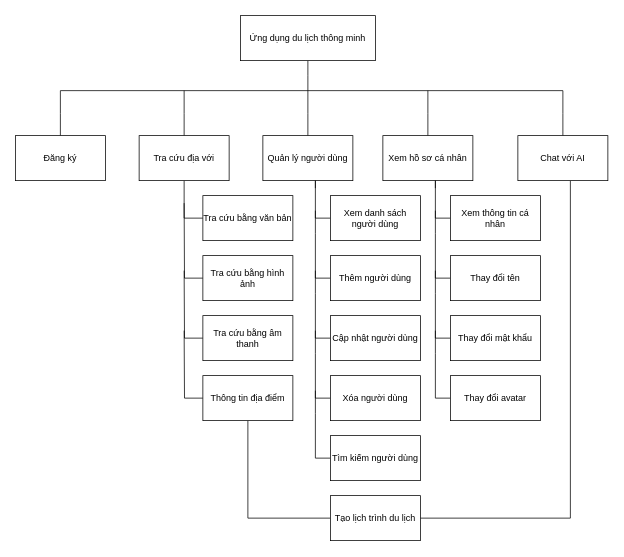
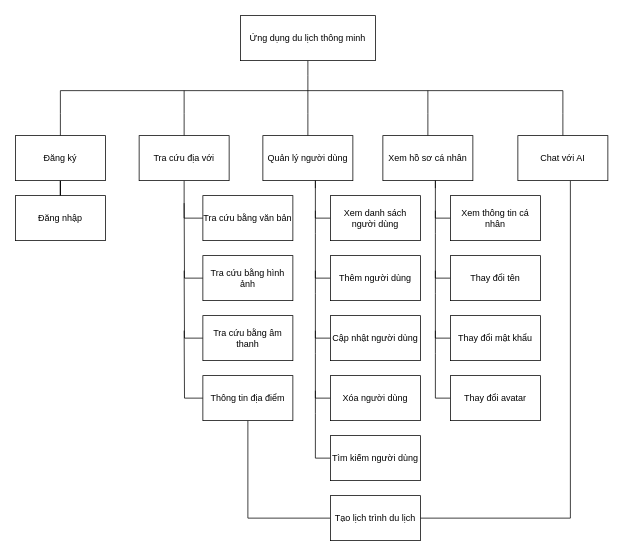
edge "Đăng ký" -- "Đăng nhập": added
node "Đăng nhập": added
